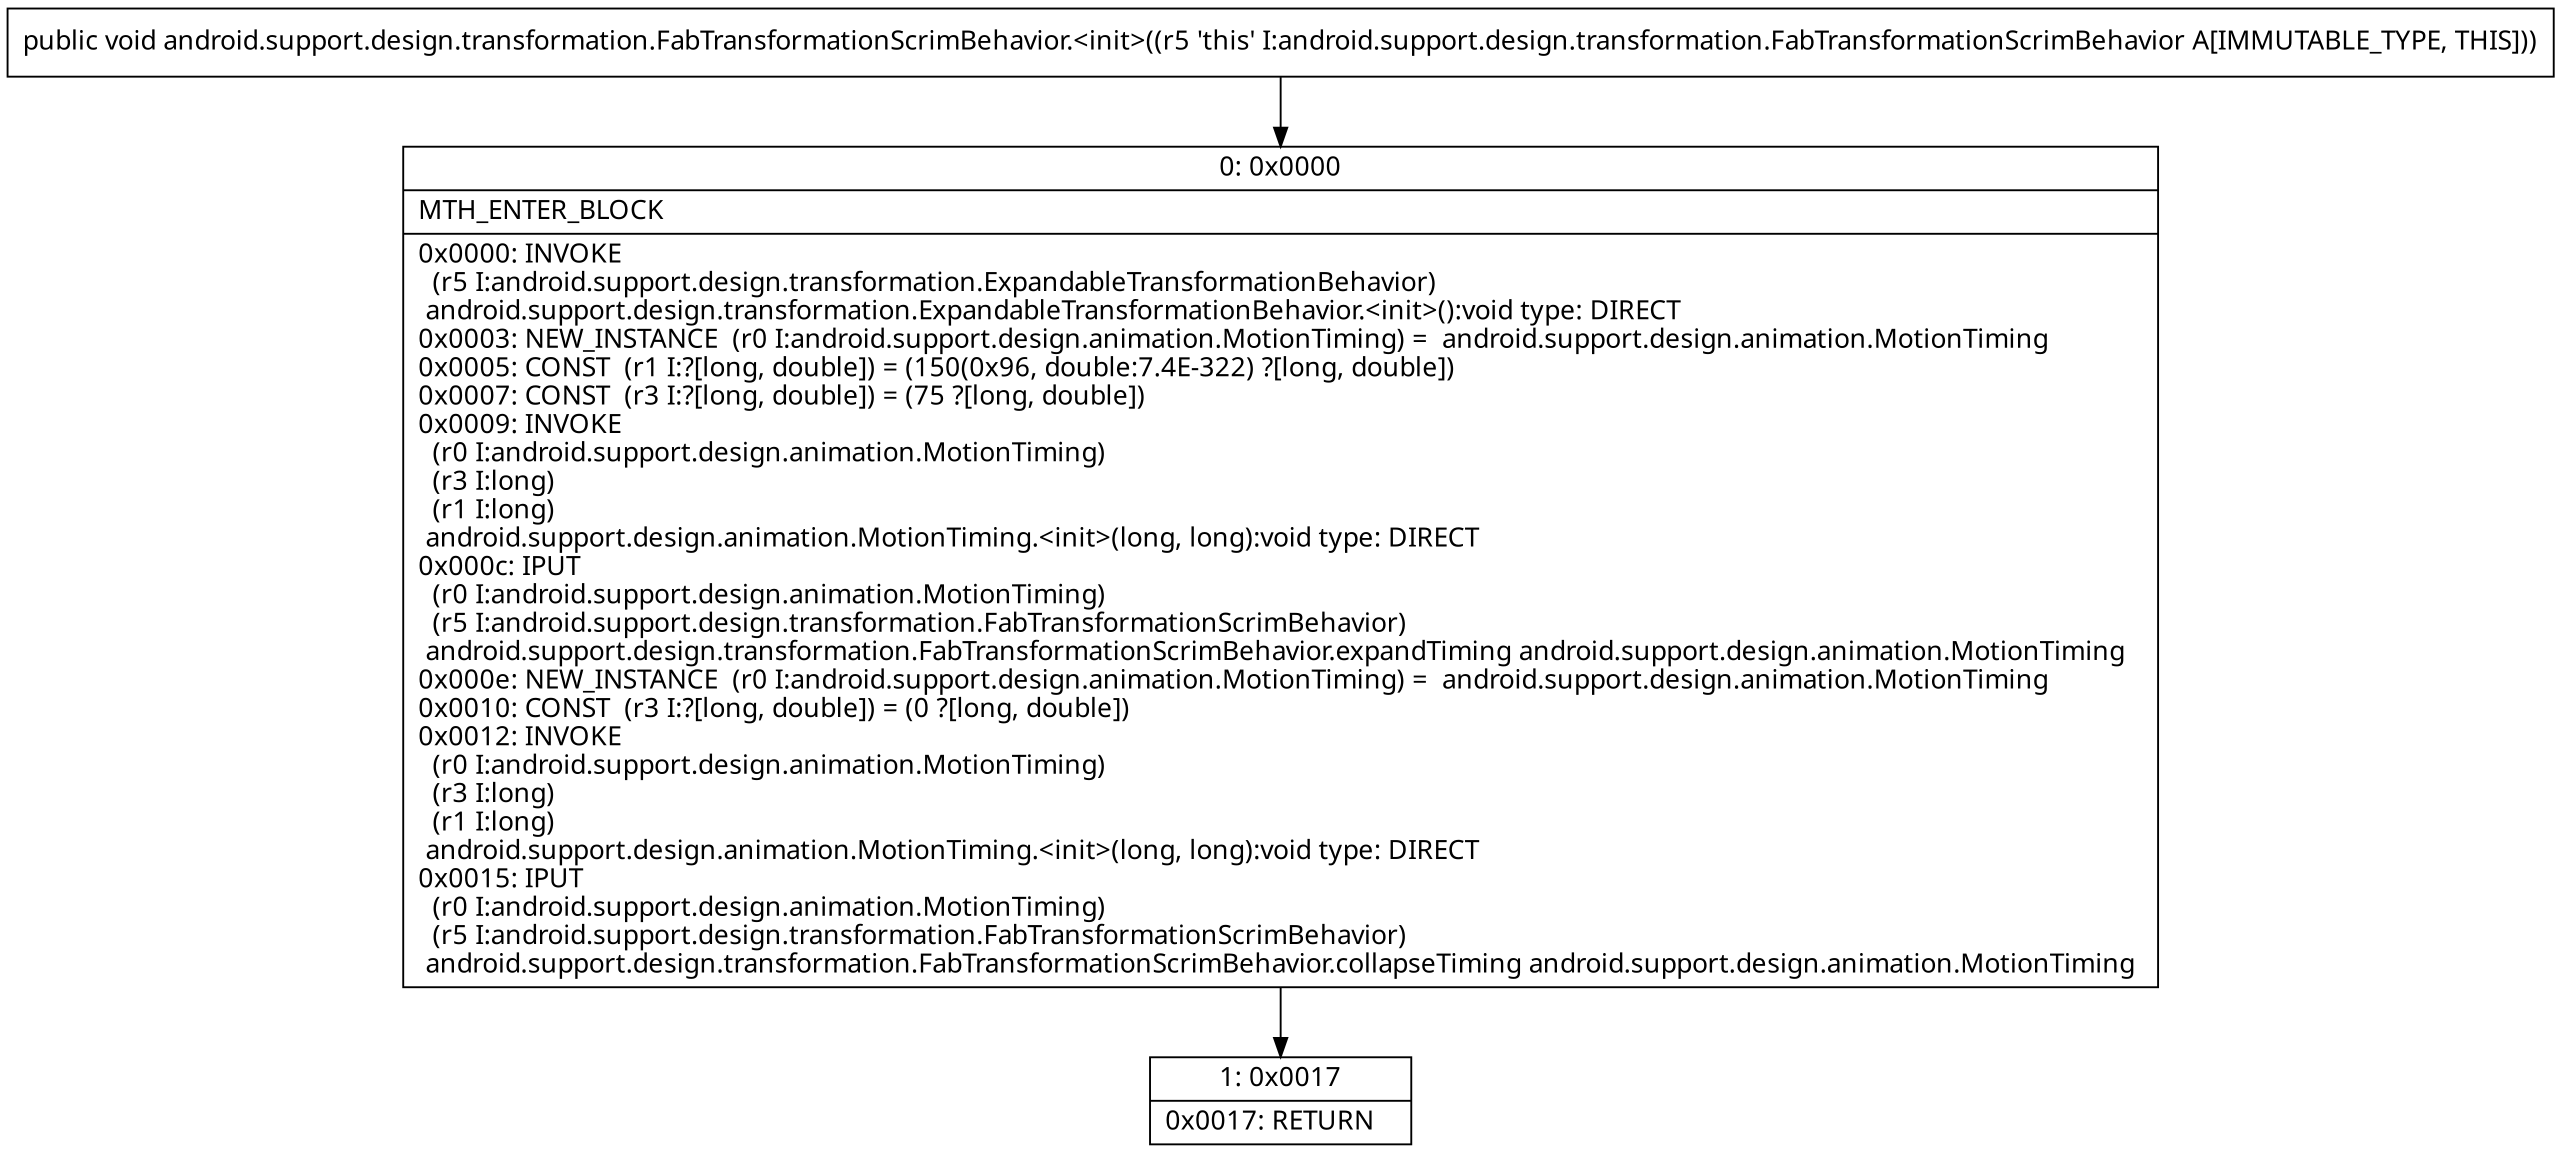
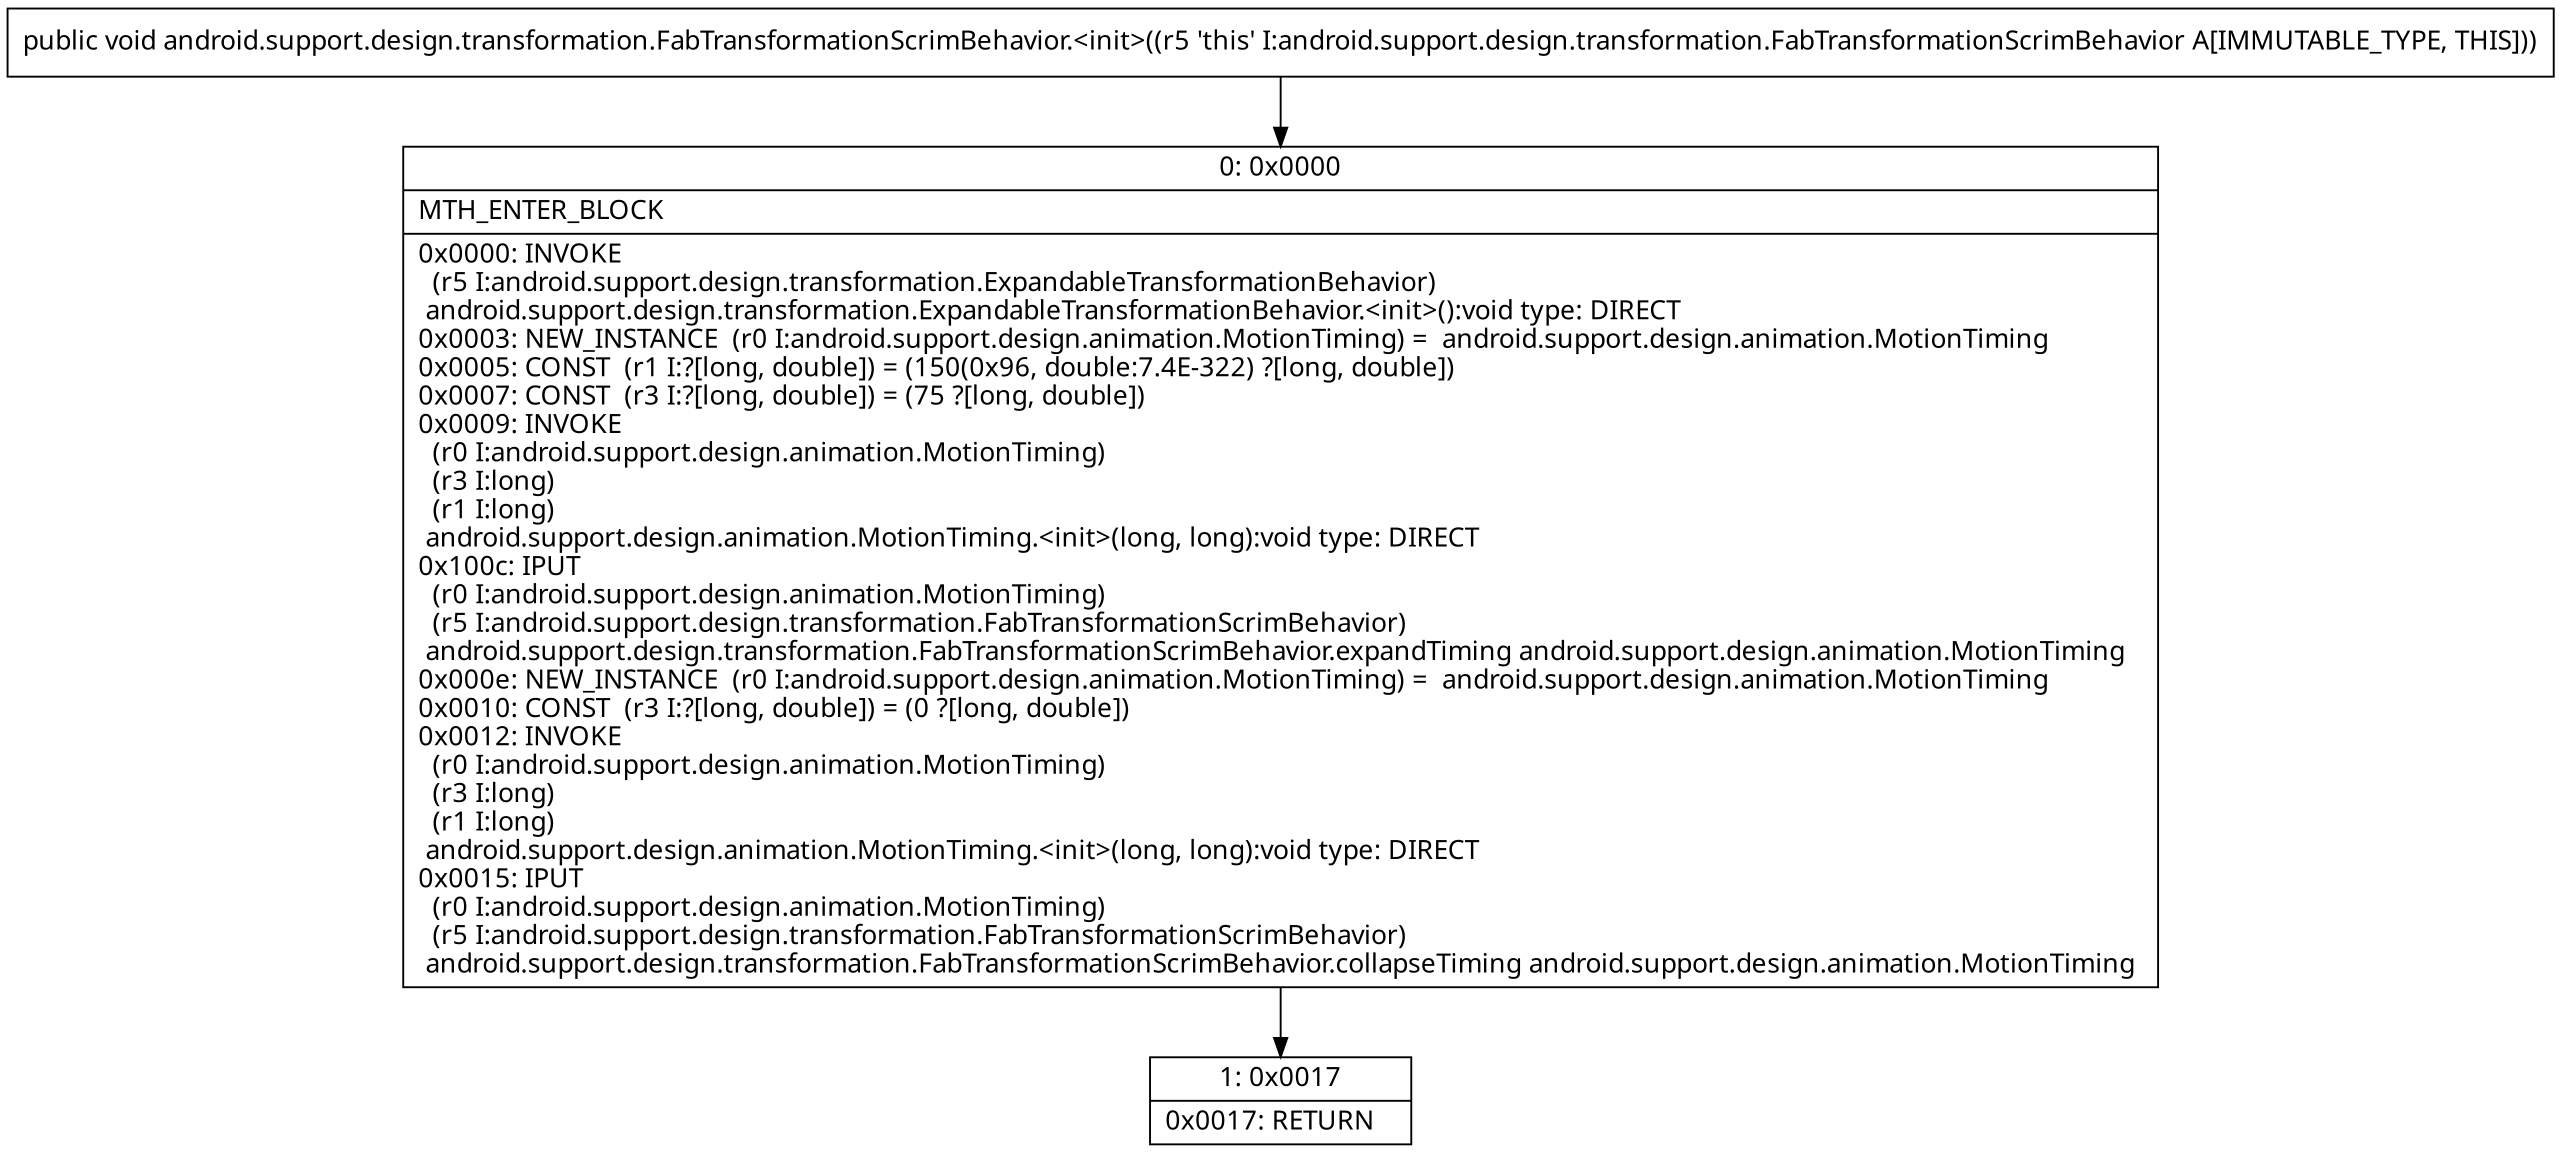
node "0: 0x0000": text "0x000c: IPUT" -> "0x100c: IPUT"
